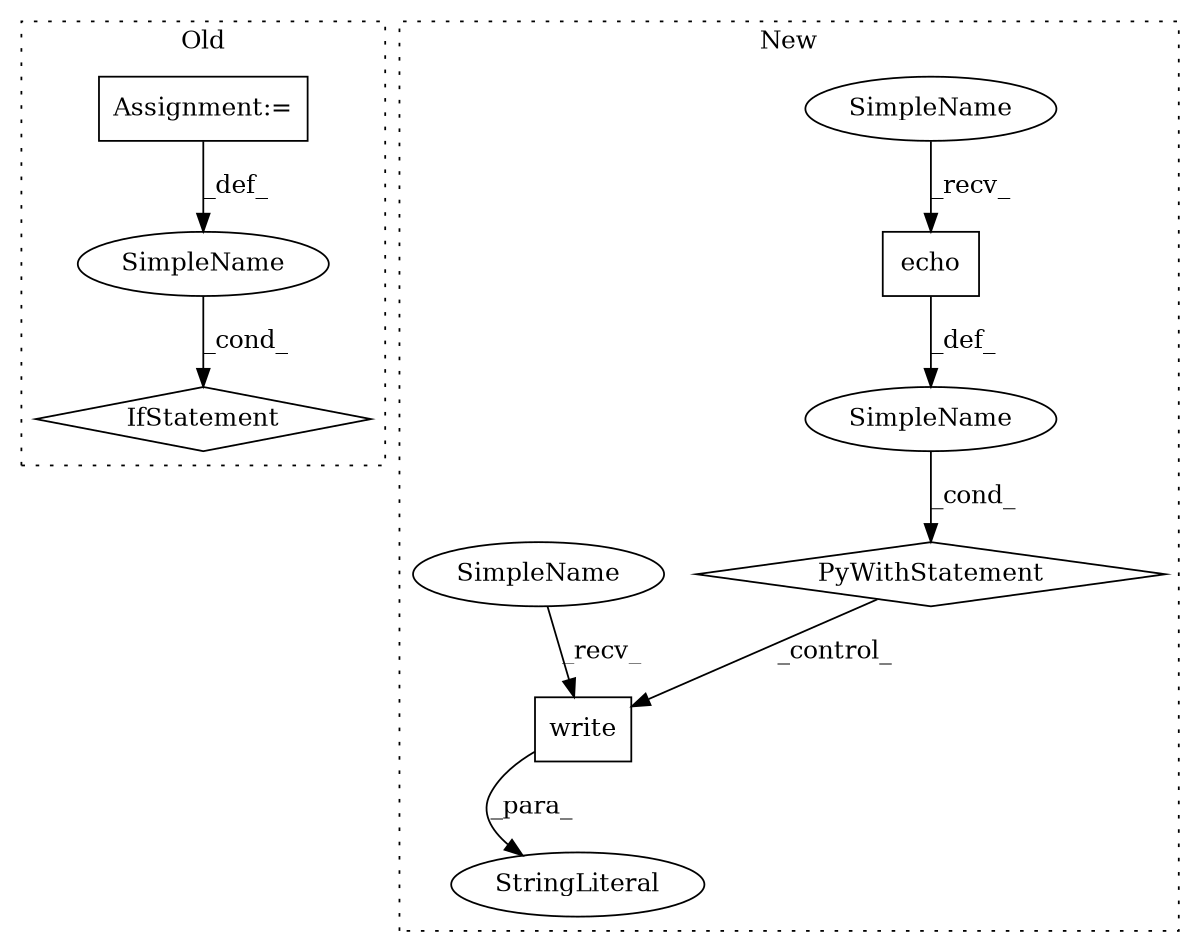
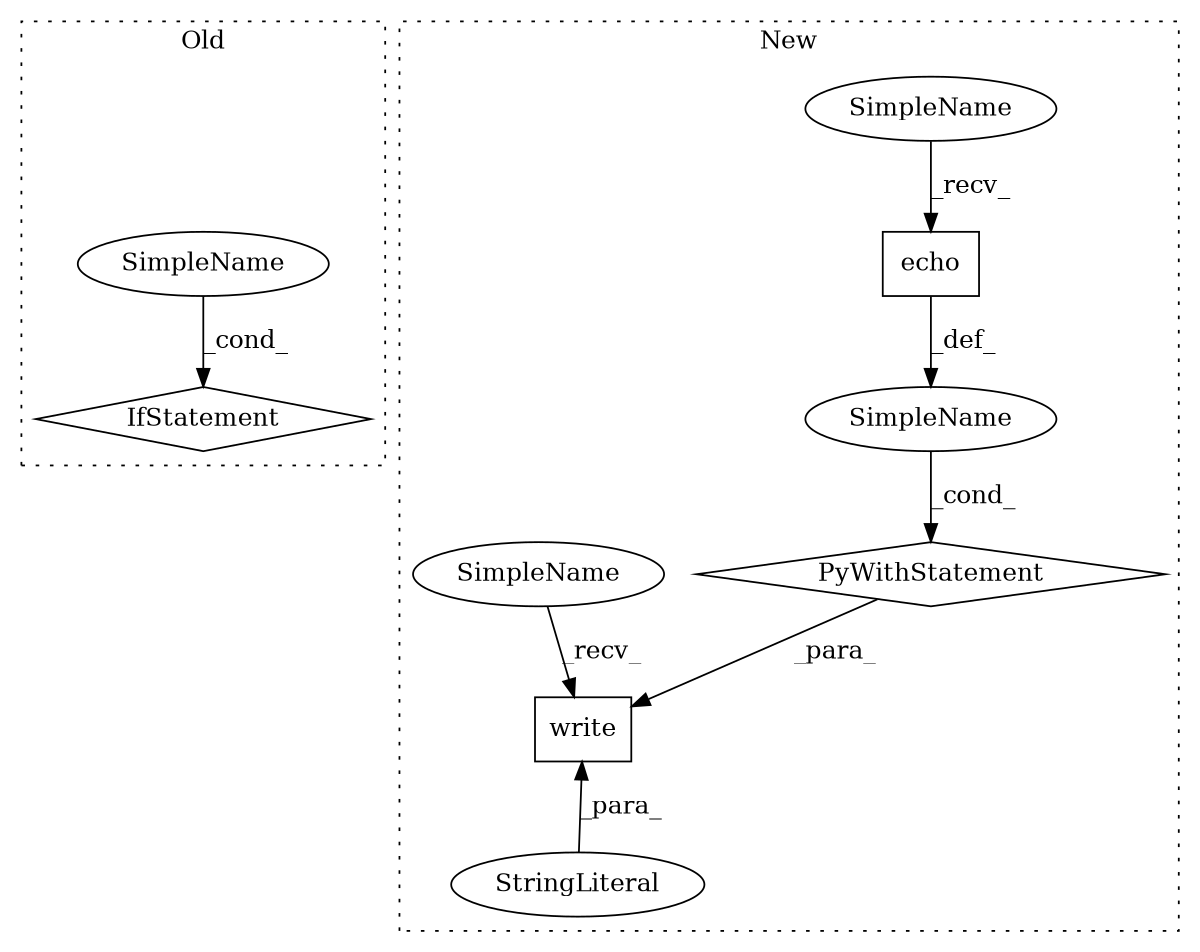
node "Assignment:=": removed
edge "PyWithStatement" -> "write": label "_control_" -> "_para_"
edge "write" -> "StringLiteral": reversed
